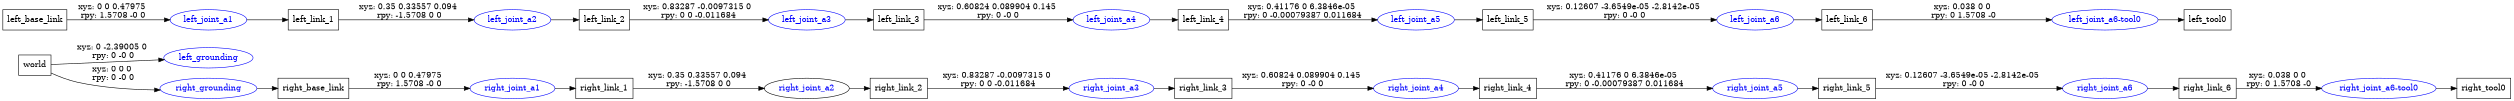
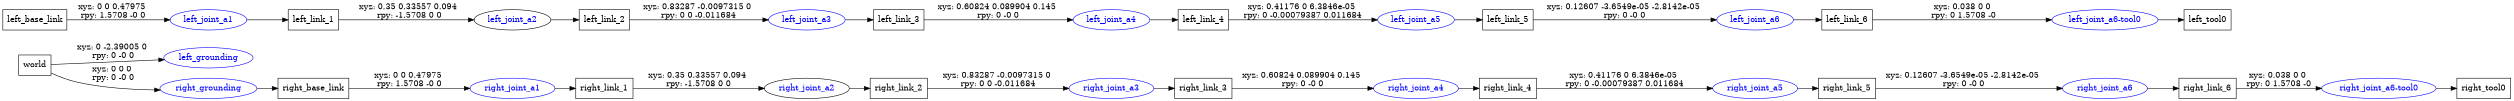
node "left_joint_a2": color blue -> black
